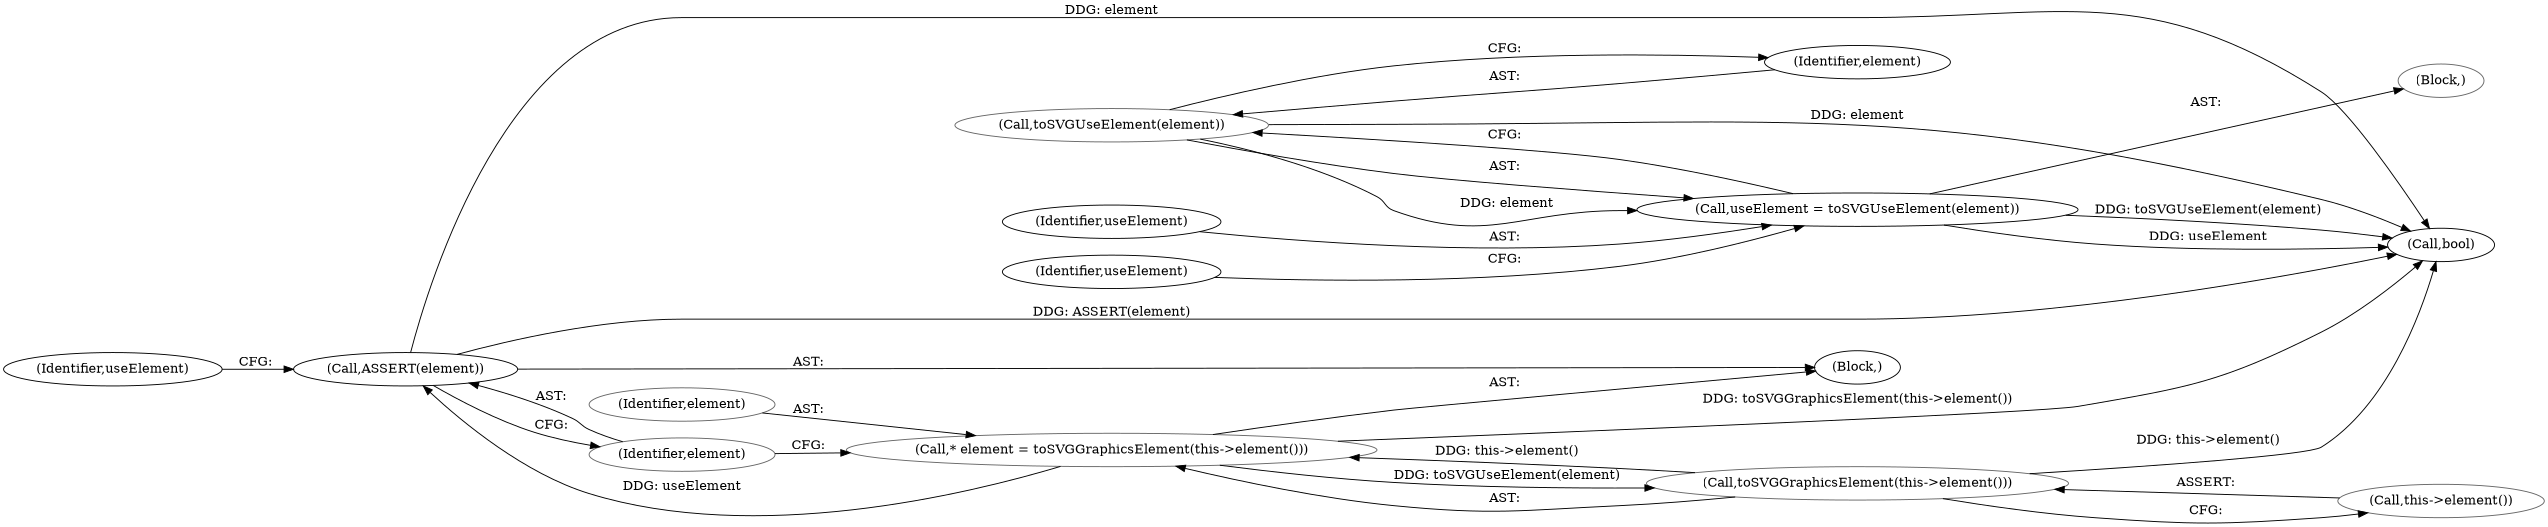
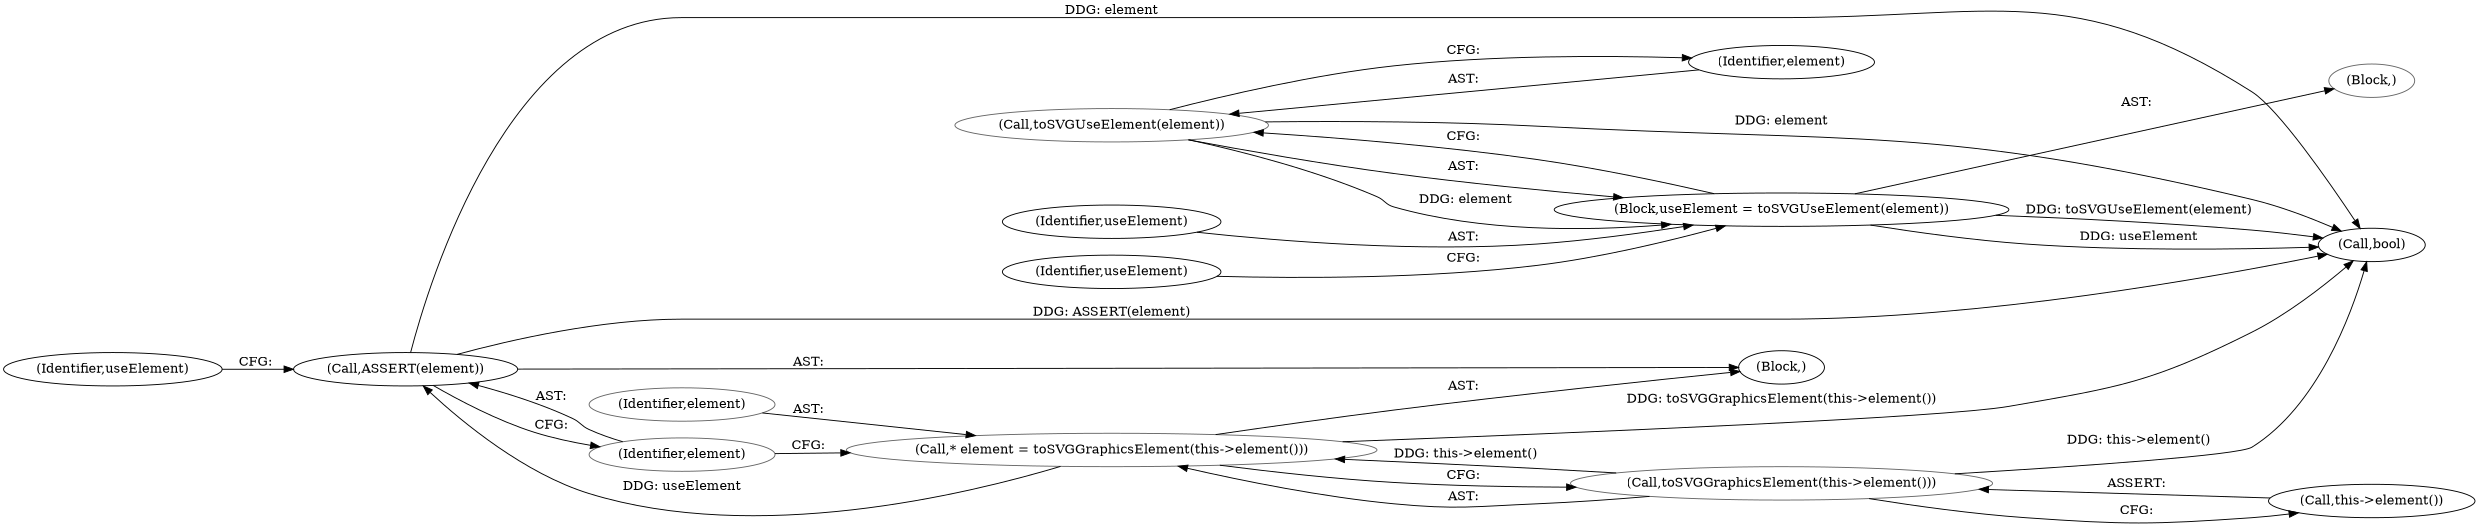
node "(Call,useElement = toSVGUseElement(element))": label "(Call,useElement = toSVGUseElement(element))" -> "(Block,useElement = toSVGUseElement(element))"
edge "(Call,* element = toSVGGraphicsElement(this->element()))" -> "(Call,toSVGGraphicsElement(this->element()))": label "DDG: toSVGUseElement(element)" -> "CFG: "
node "(Call,this->element())": color gray40 -> black
